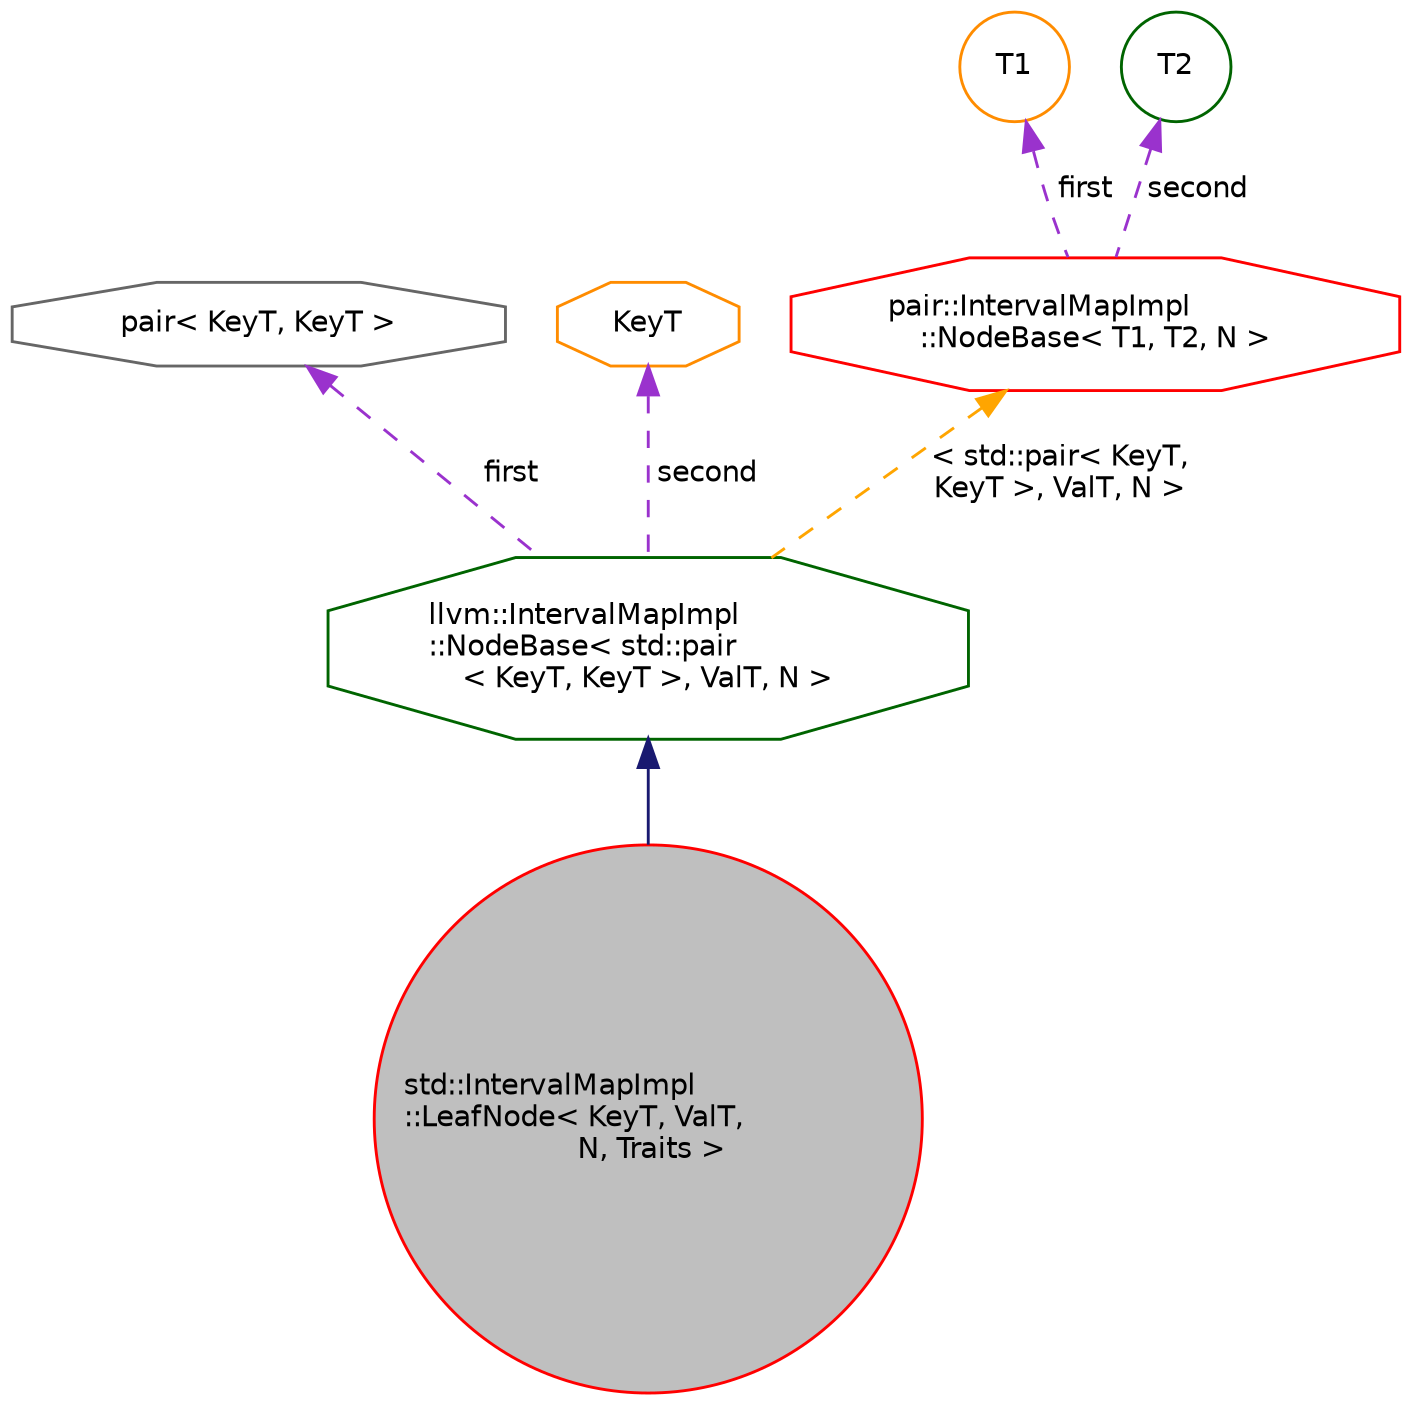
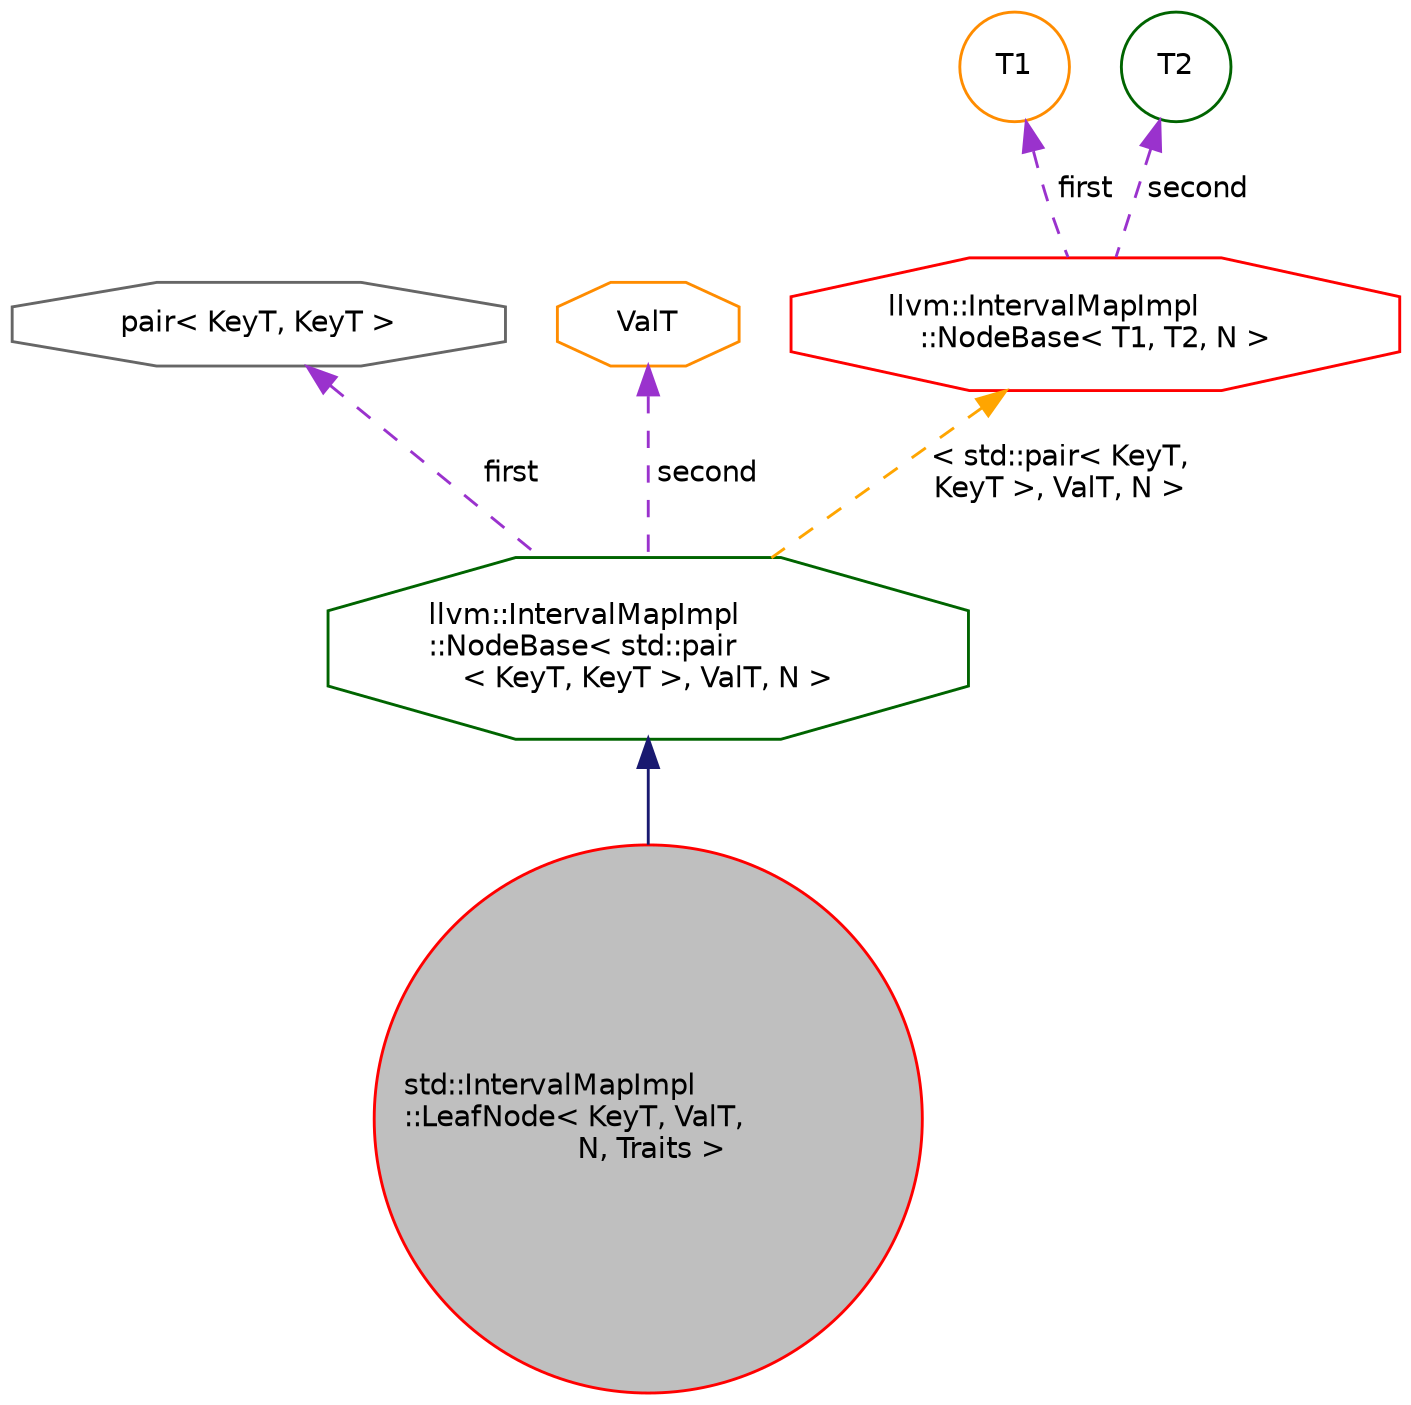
node "KeyT": label "KeyT" -> "ValT"
node "pair::IntervalMapImpl ::NodeBase< T1, T2, N >": label "pair::IntervalMapImpl ::NodeBase< T1, T2, N >" -> "llvm::IntervalMapImpl ::NodeBase< T1, T2, N >"
